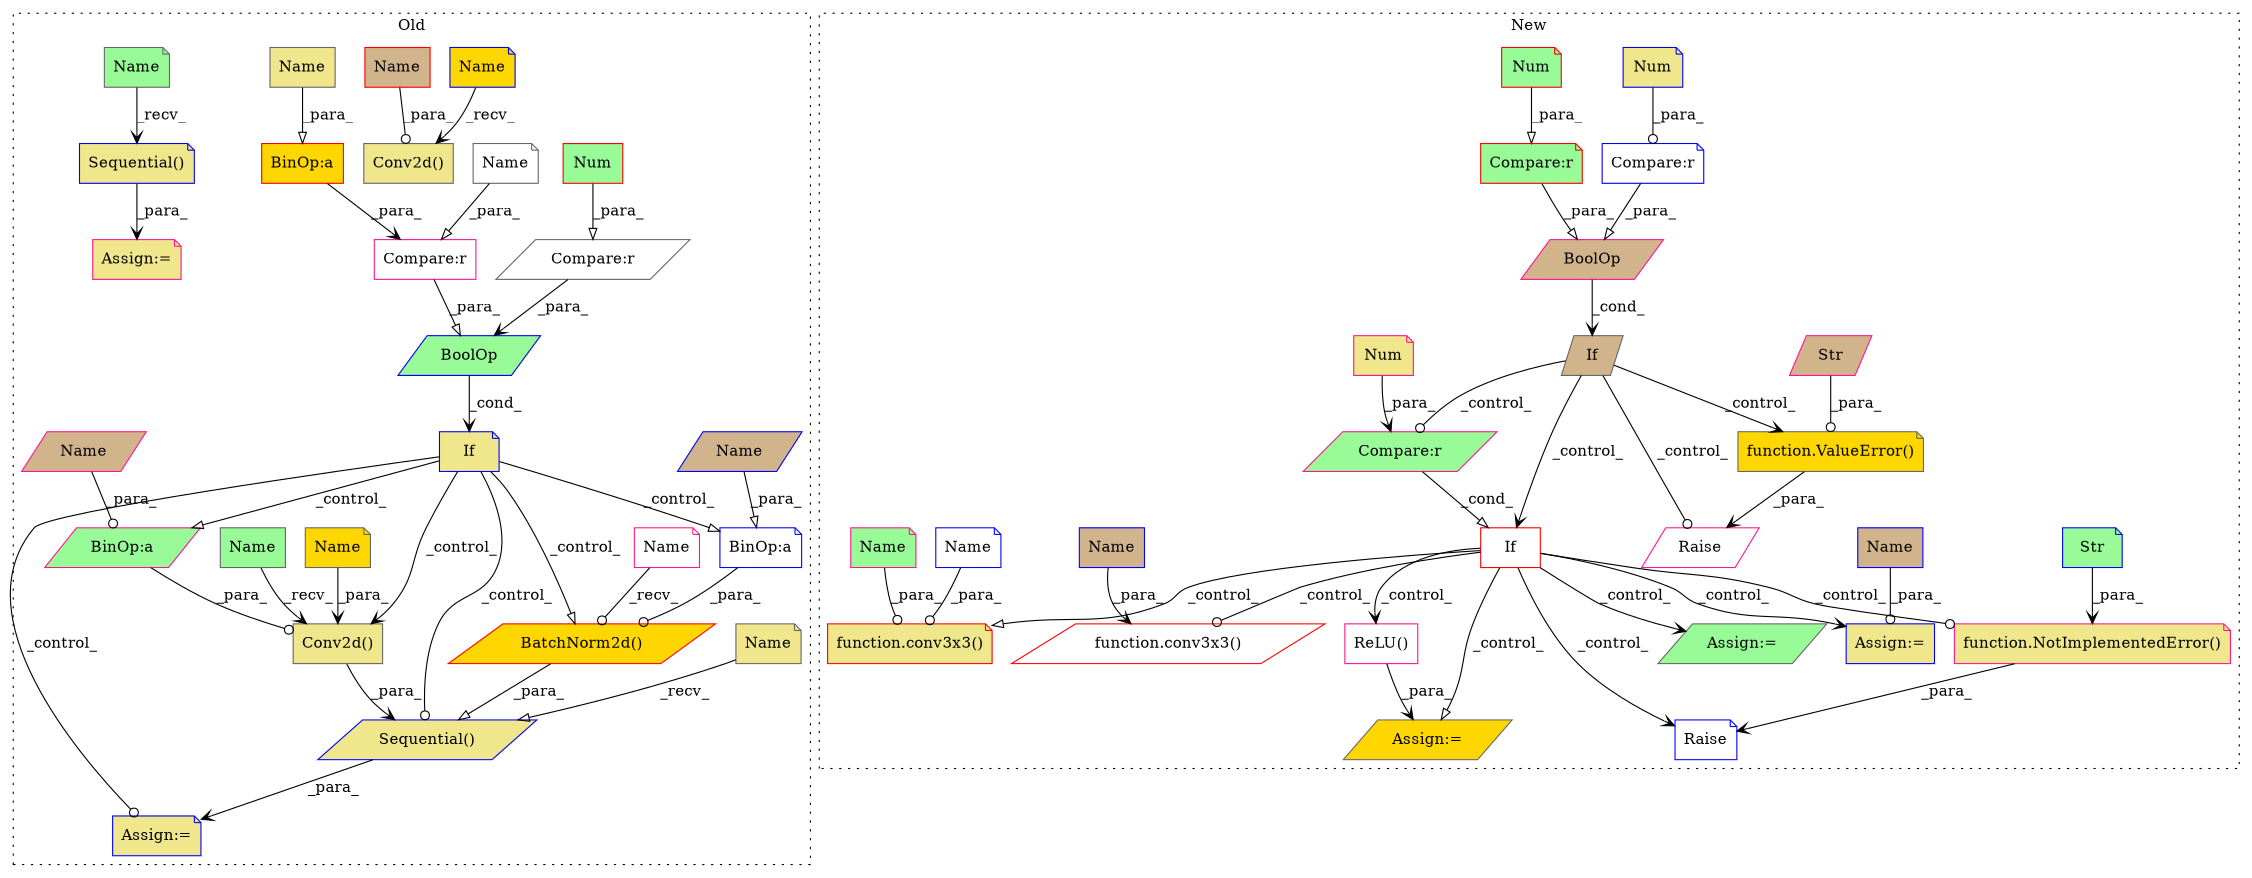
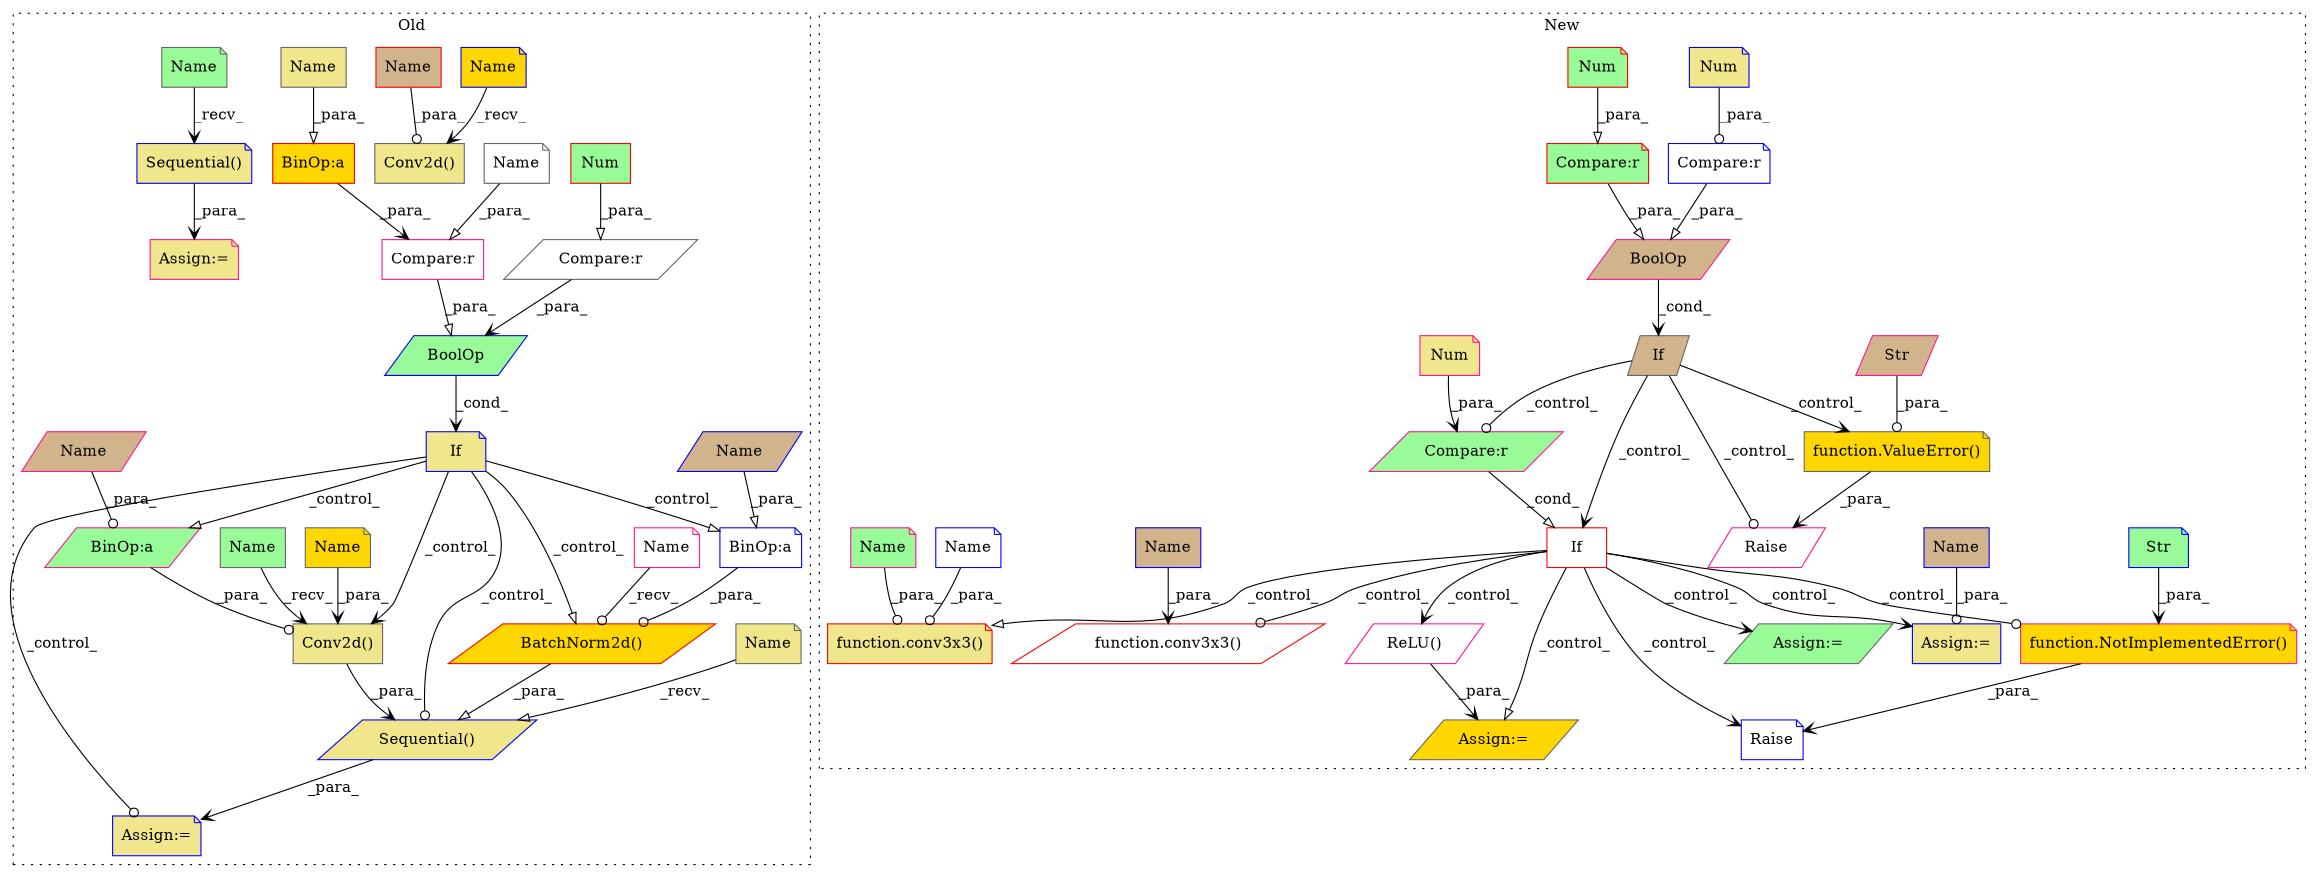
node "ReLU()": shape box -> parallelogram
node "function.NotImplementedError()": fillcolor khaki -> gold
